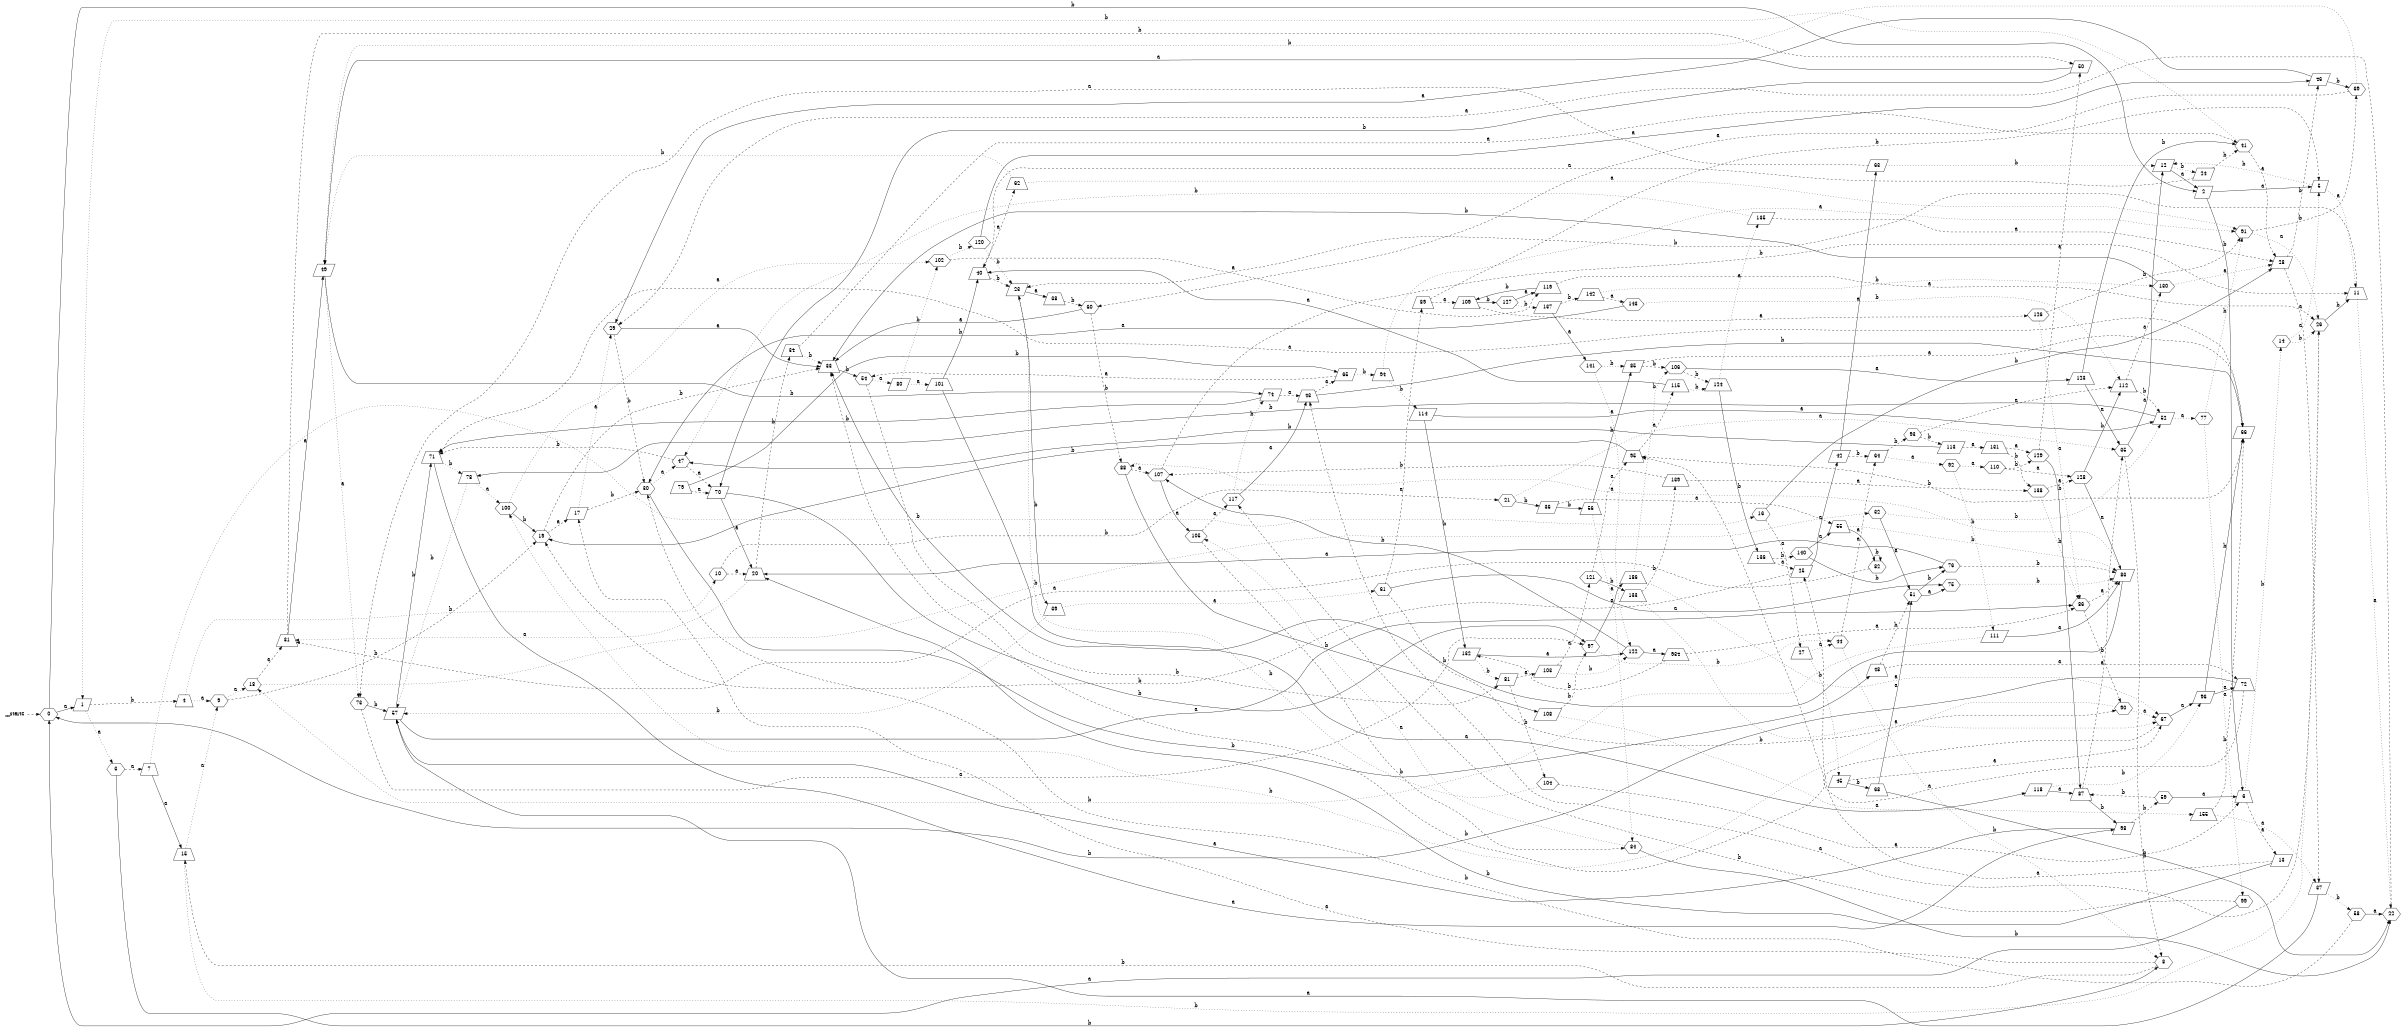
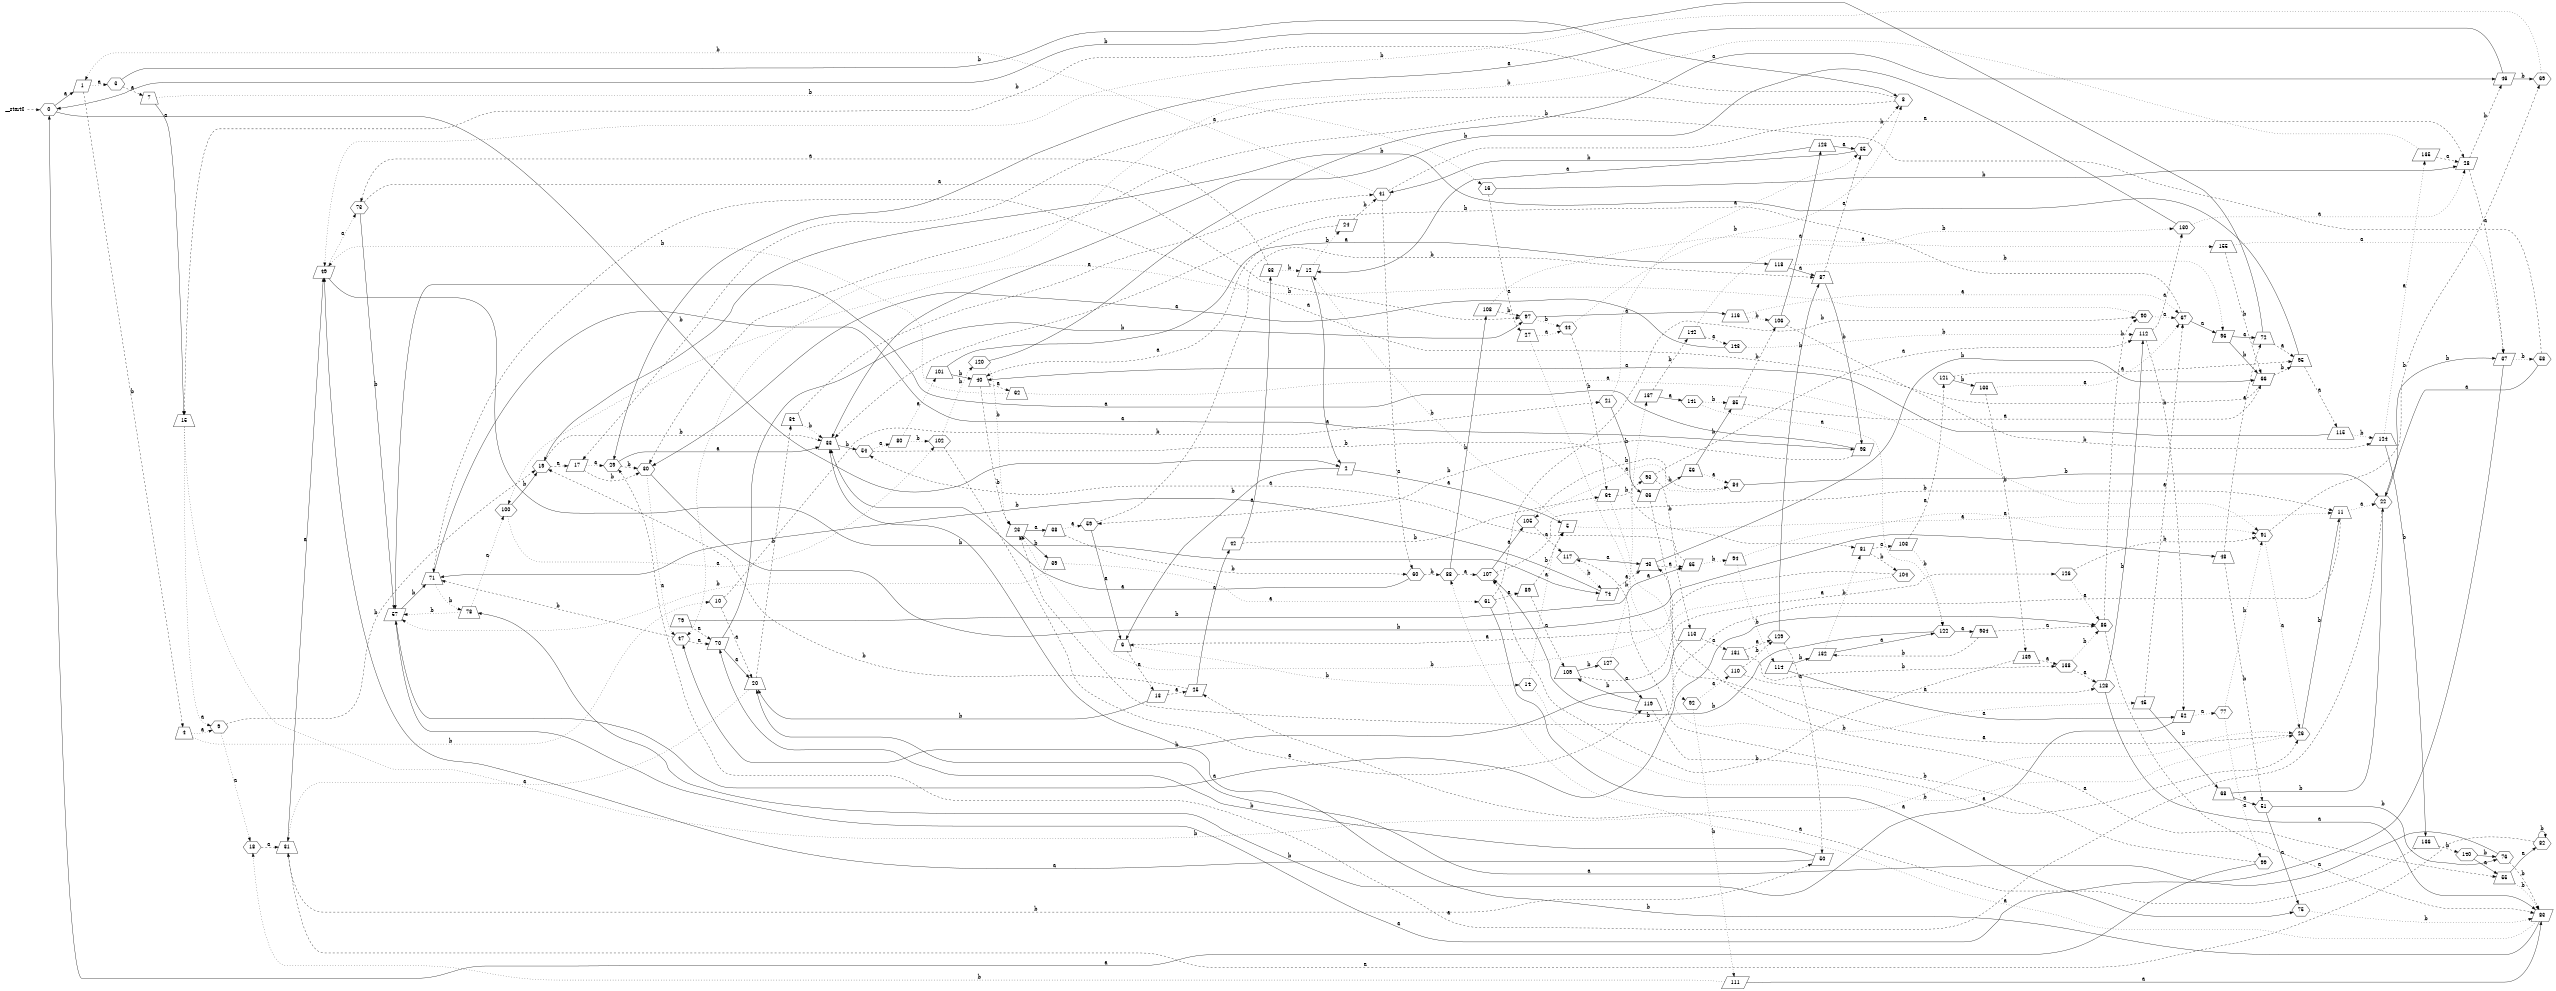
edge "69" -> "60": now "41" -> "60"
edge "22" -> "37": added, label "b"
node "32": removed
edge "38" -> "59": added, label "a"
edge "44" -> "64": label "a" -> "b"
node "186": label "186" -> "116"
